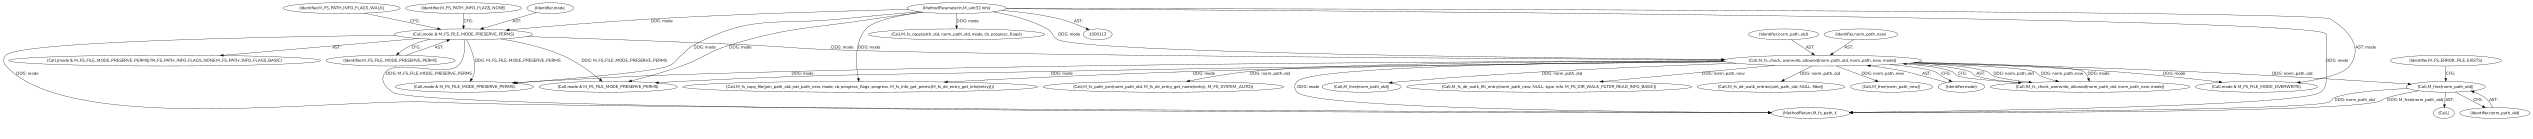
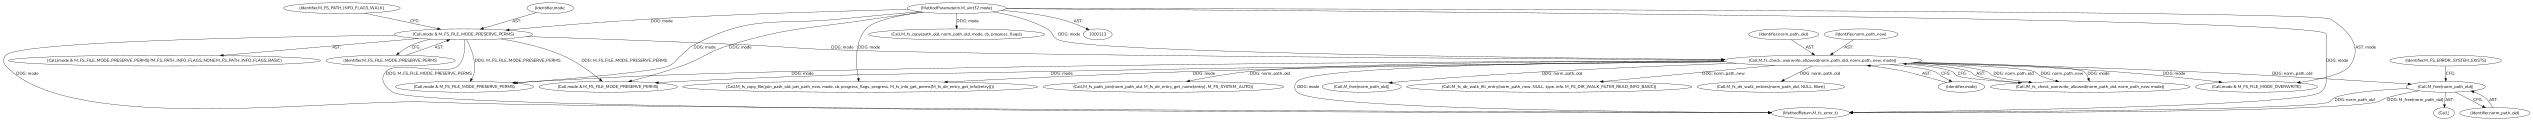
node "(Identifier,M_FS_PATH_INFO_FLAGS_NONE)": removed
node "(MethodParameterIn,M_uint32 info)": label "(MethodParameterIn,M_uint32 info)" -> "(MethodParameterIn,M_uint32 mode)"
node "(Identifier,M_FS_ERROR_FILE_EXISTS)": label "(Identifier,M_FS_ERROR_FILE_EXISTS)" -> "(Identifier,M_FS_ERROR_SYSTEM_EXISTS)"
node "(Call,M_fs_dir_walk_entries(uint_path_old, NULL, filter))": label "(Call,M_fs_dir_walk_entries(uint_path_old, NULL, filter))" -> "(Call,M_fs_dir_walk_entries(norm_path_old, NULL, filter))"
node "(Call,M_free(norm_path_new))": removed
node "(MethodReturn,M_fs_path_t)": label "(MethodReturn,M_fs_path_t)" -> "(MethodReturn,M_fs_error_t)"
